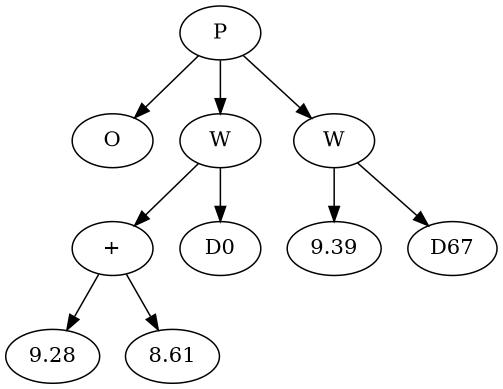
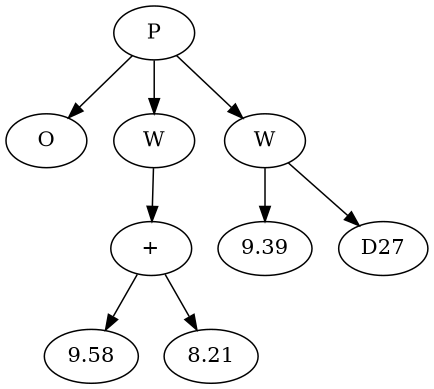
node "D0": removed
node "D67": label "D67" -> "D27"
node "9.28": label "9.28" -> "9.58"
node "8.61": label "8.61" -> "8.21"
